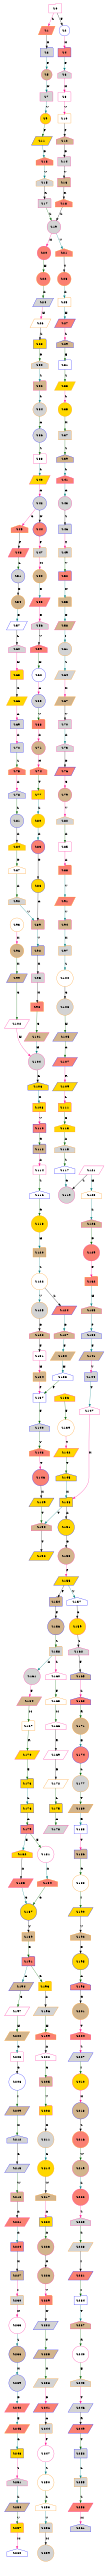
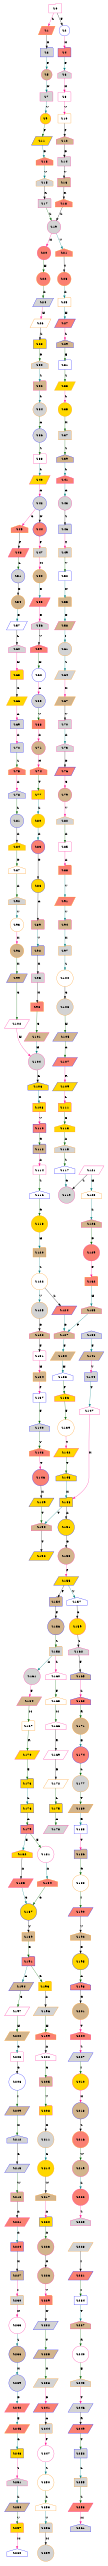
node "S52": fillcolor salmon -> white
edge "S90" -> "S89": now "S90" -> "S93"
edge "S135" -> "S138": now "S135" -> "S127"
edge "S133" -> "S137": now "S133" -> "S136"
node "S190": fillcolor gold -> salmon
edge "S225" -> "S228": removed, label "L"
